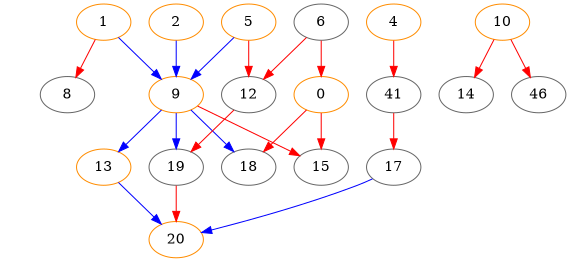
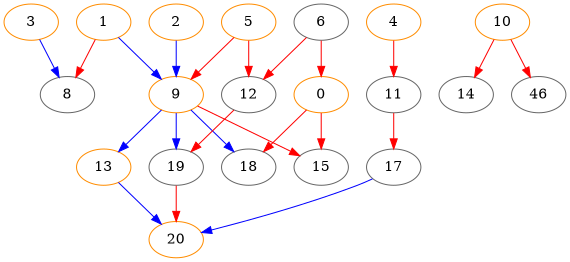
node "3": added
edge "5" -> "9": color blue -> red
node "41": label "41" -> "11"
